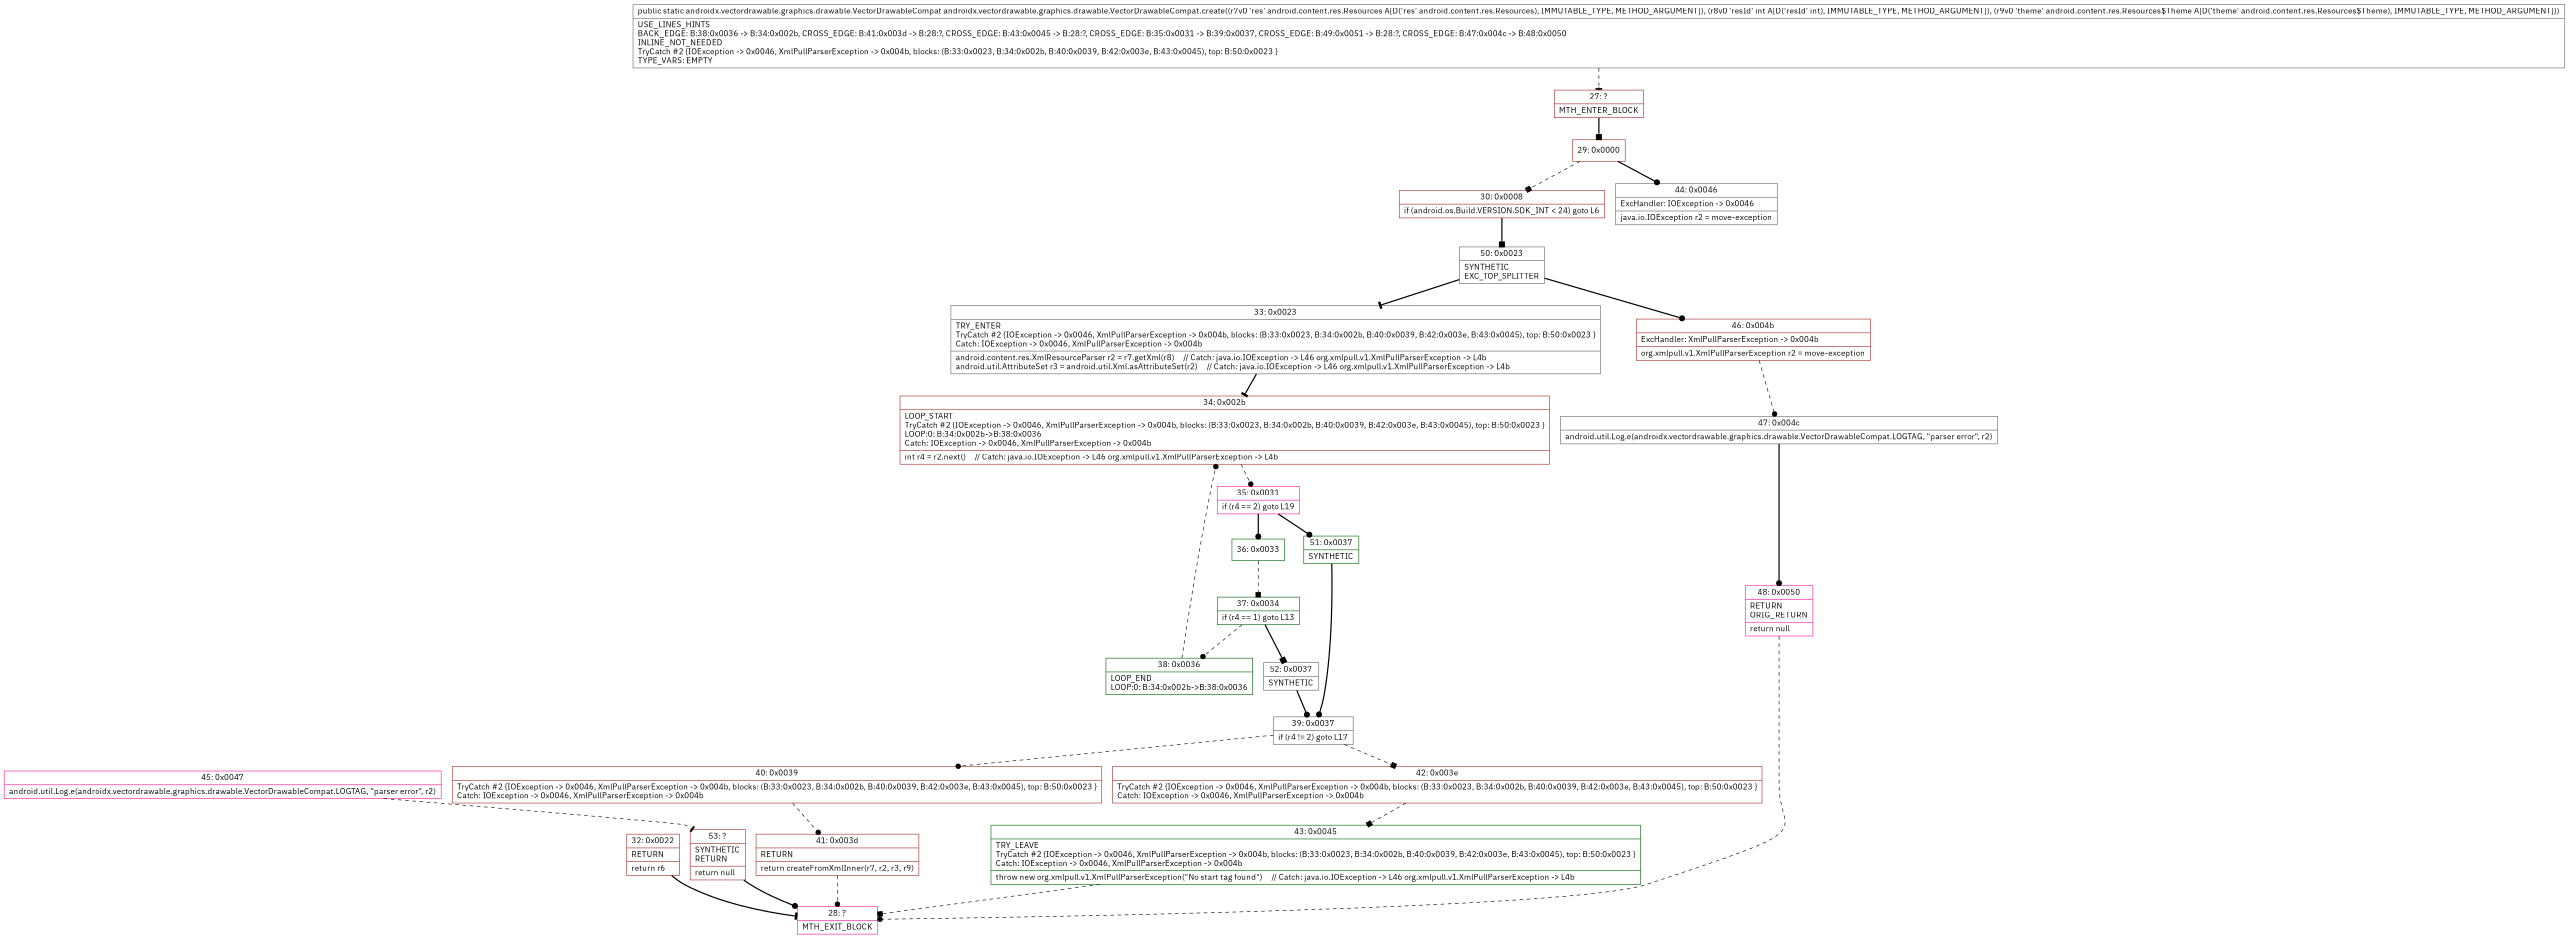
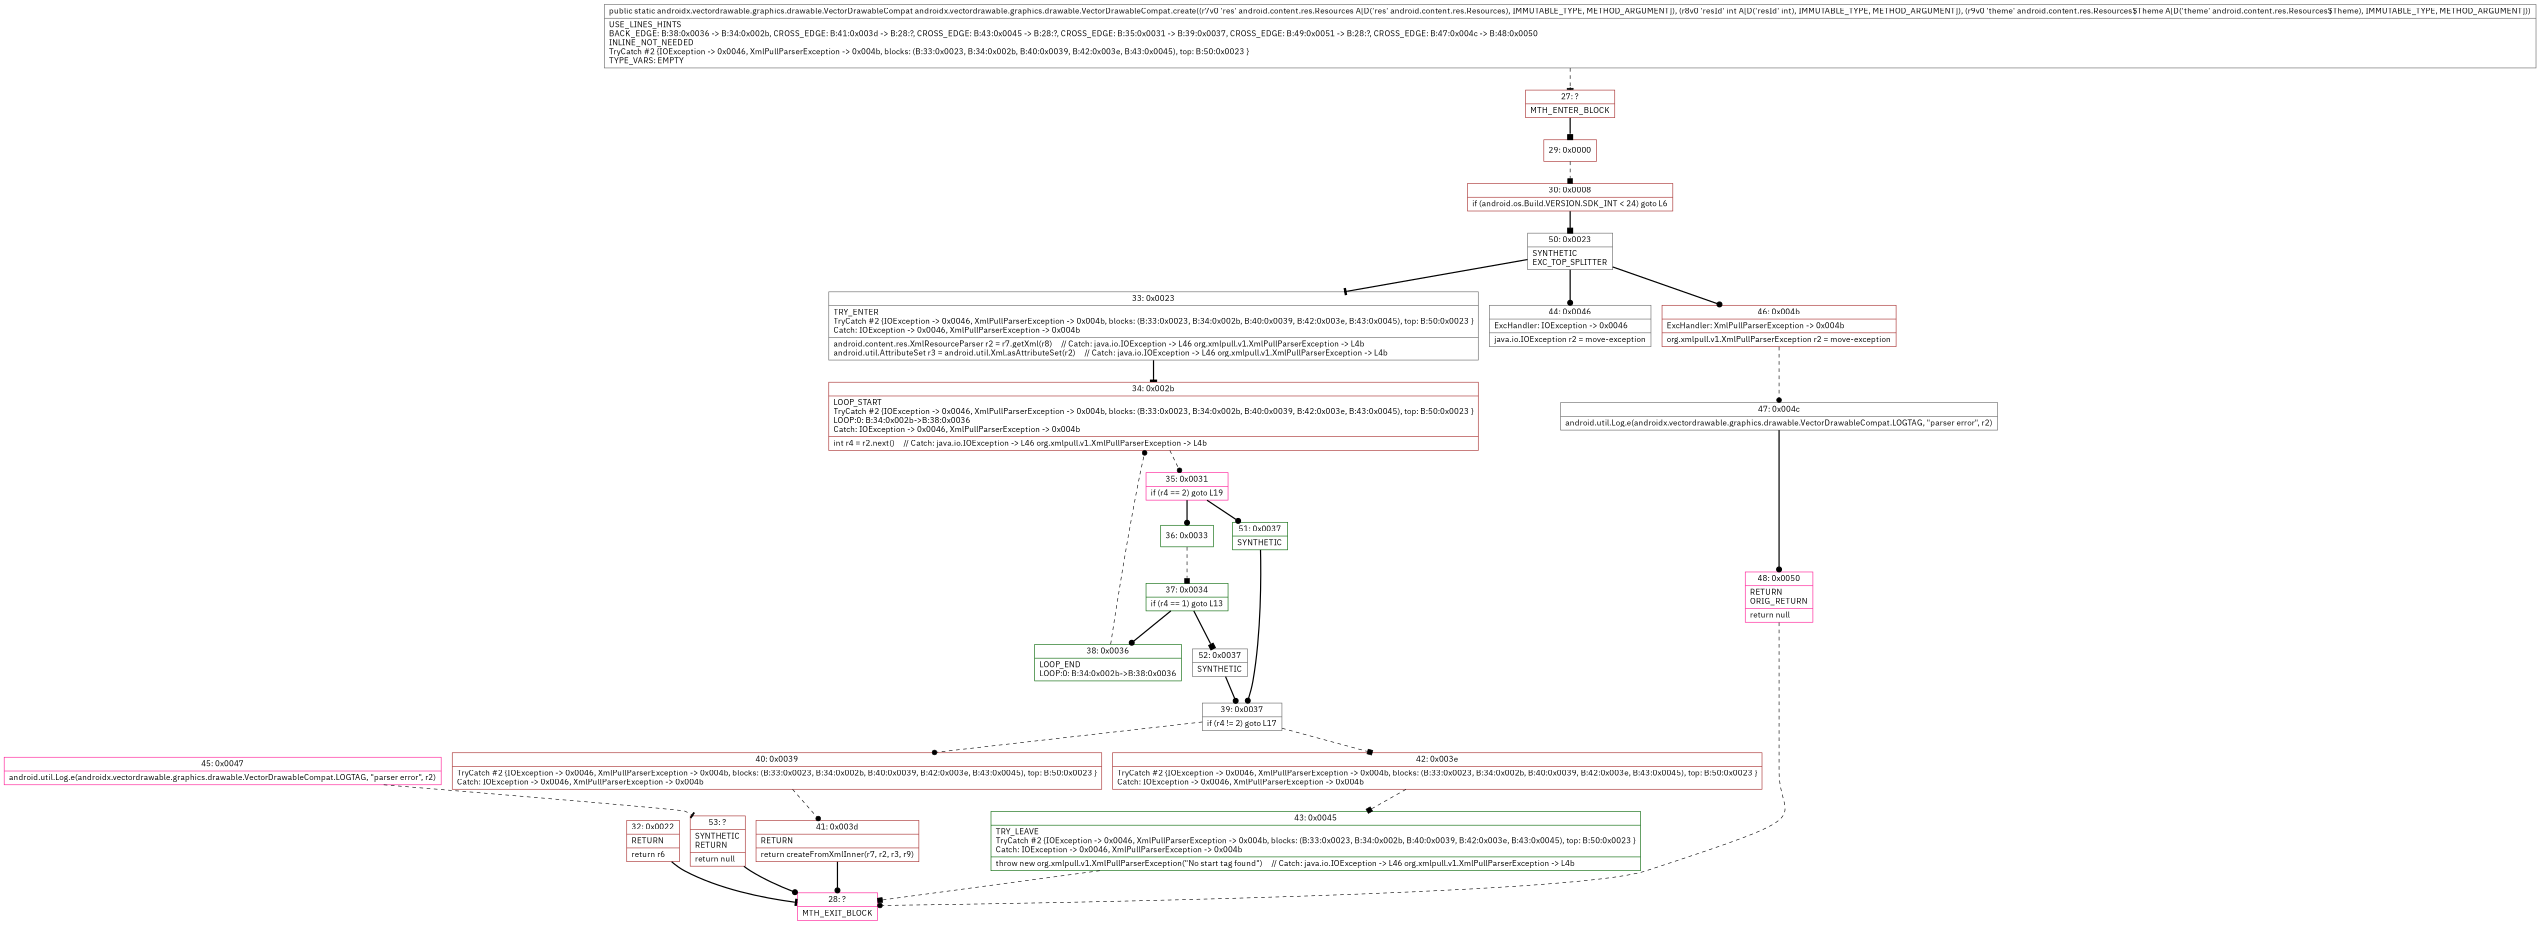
edge "29: 0x0000" -> "44: 0x0046": now "50: 0x0023" -> "44: 0x0046"
edge "37: 0x0034" -> "38: 0x0036": style dashed -> bold
edge "41: 0x003d" -> "28: ?": style dashed -> bold
